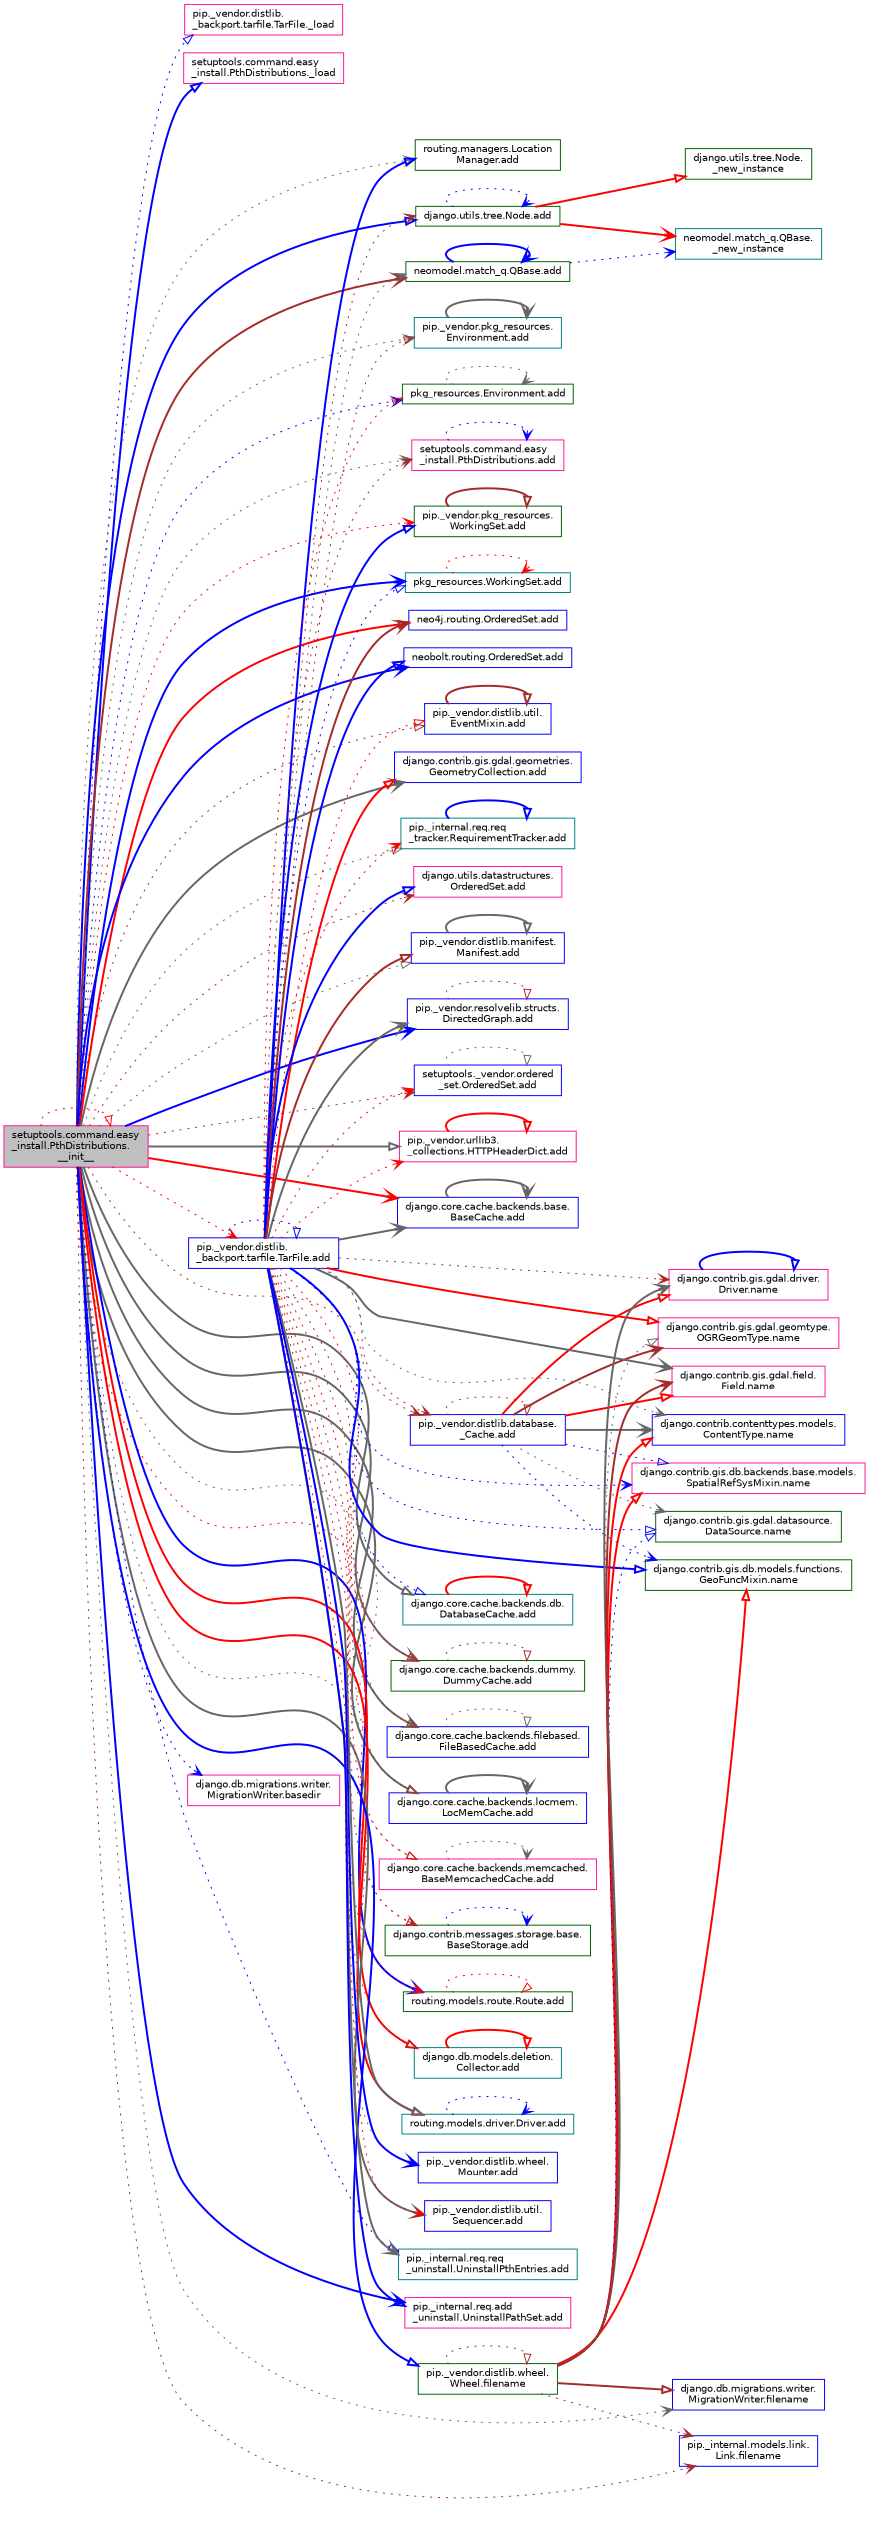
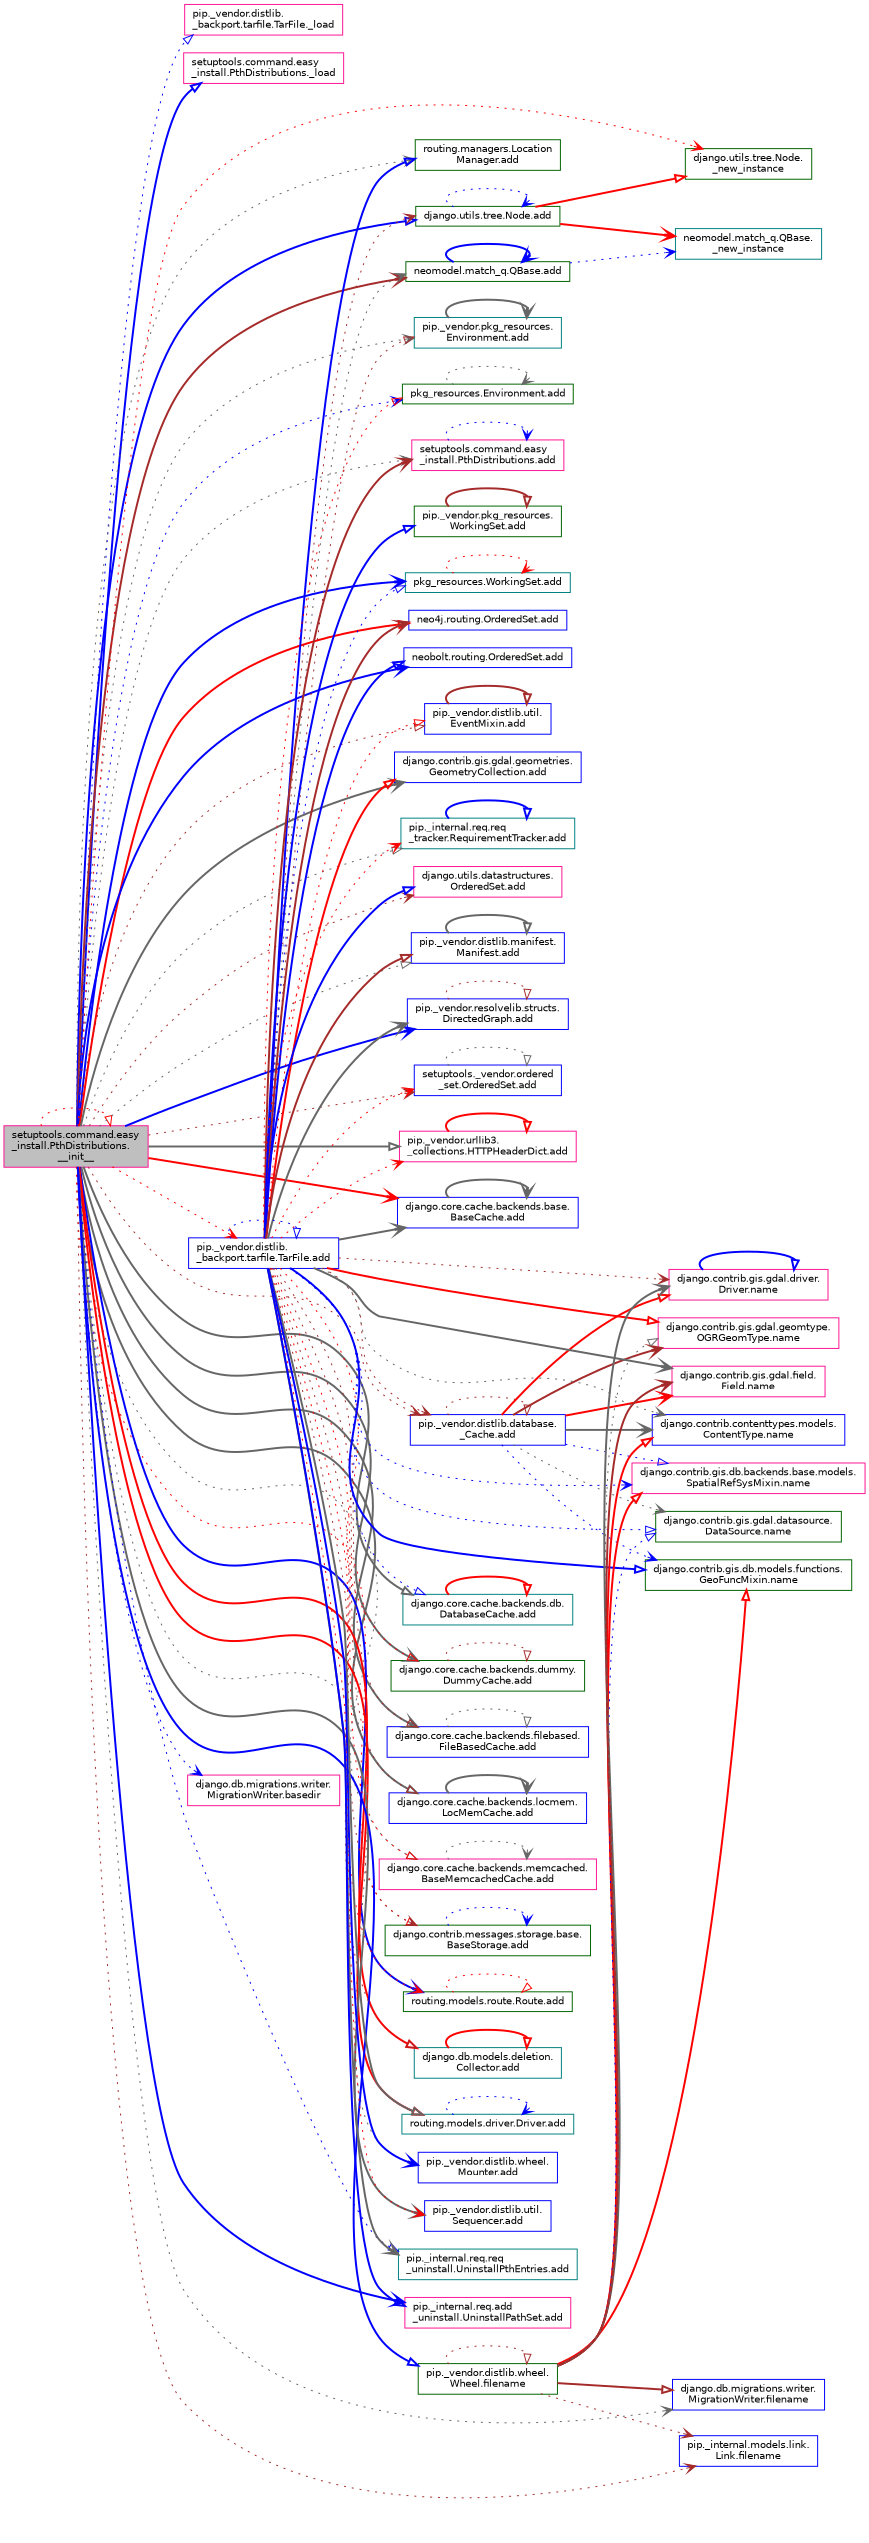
edge "setuptools.command.easy _install.PthDistributions. __init__" -> "pip._vendor.pkg_resources. WorkingSet.add": now "setuptools.command.easy _install.PthDistributions. __init__" -> "django.utils.tree.Node. _new_instance"
edge "pip._vendor.distlib. _backport.tarfile.TarFile.add" -> "setuptools.command.easy _install.PthDistributions.add": style dotted -> bold
edge "pip._vendor.distlib.database. _Cache.add" -> "django.contrib.gis.gdal.field. Field.name": arrowhead onormal -> vee
